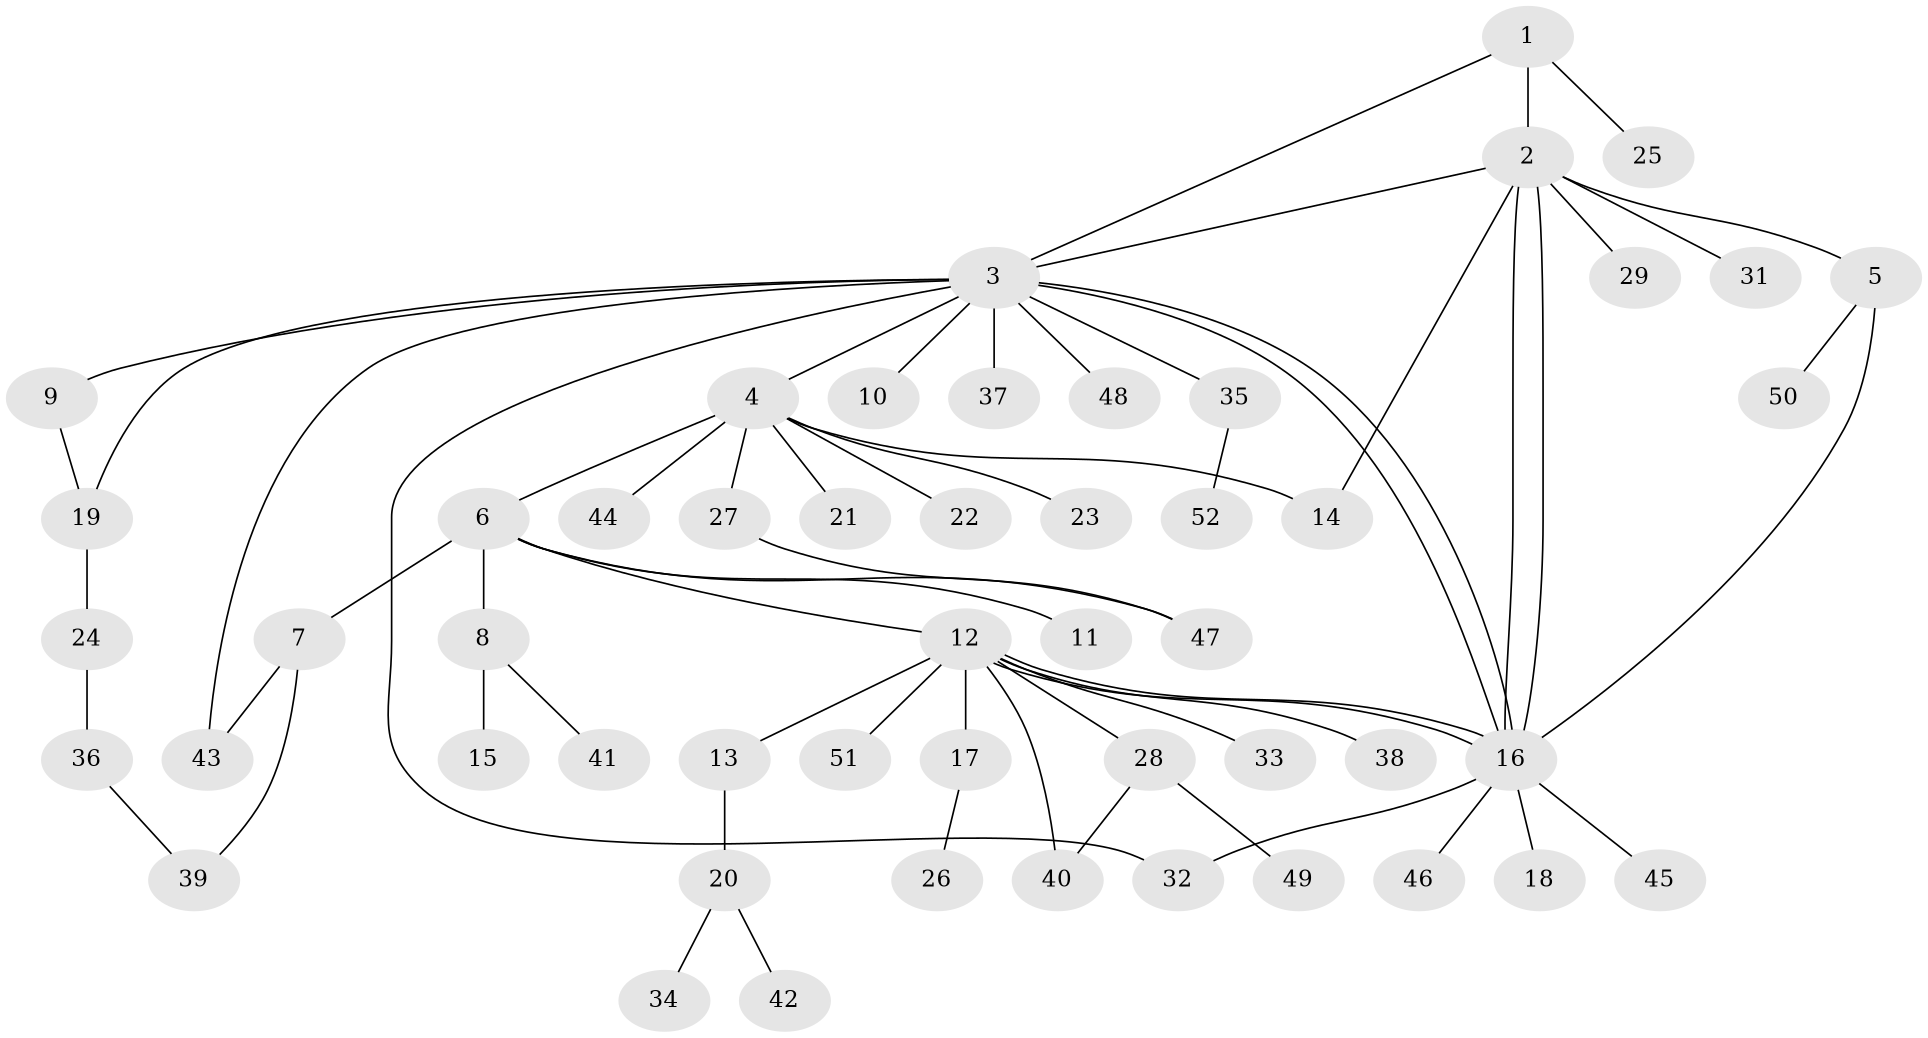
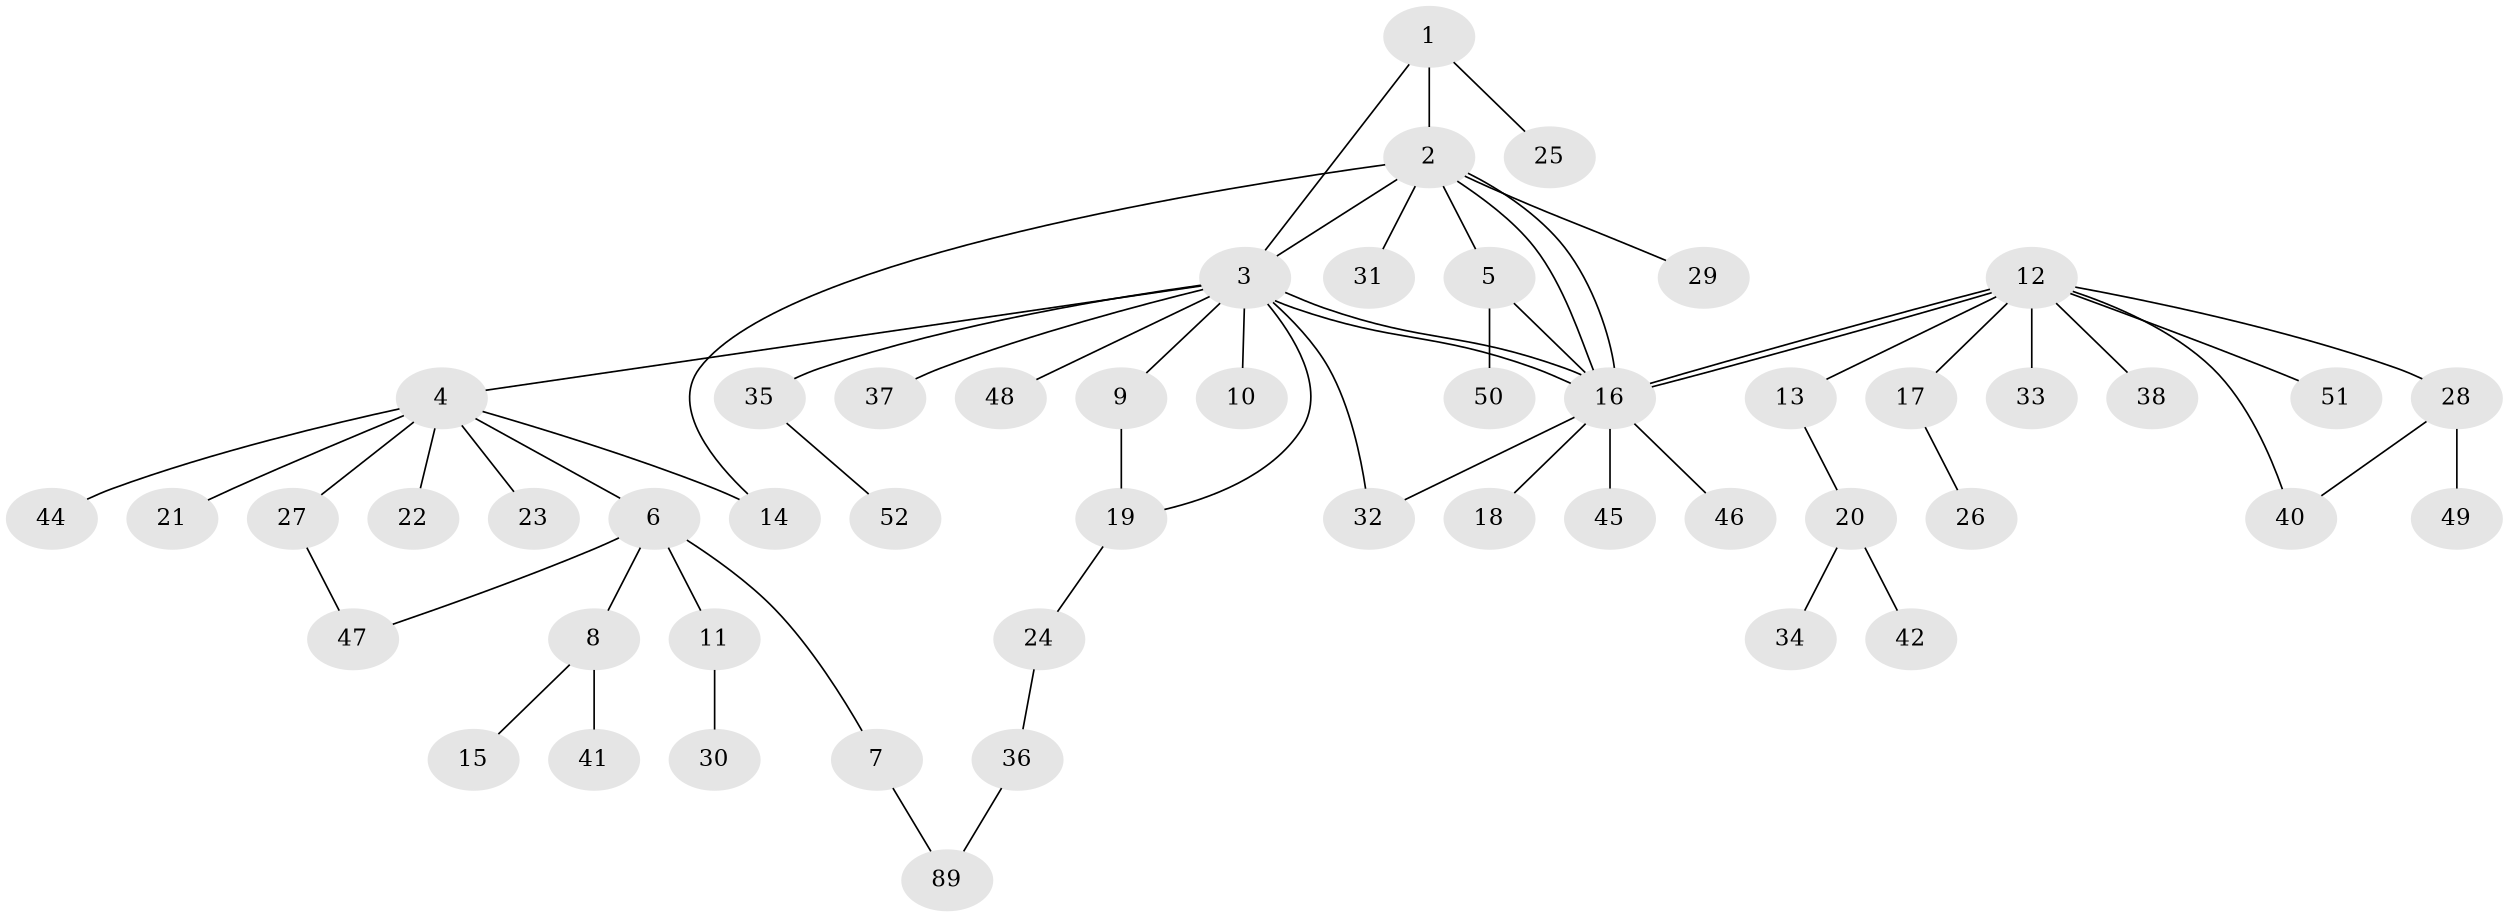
edge "6" -- "12": removed
node "43": removed
node "30": added
node "39": label "39" -> "89"
